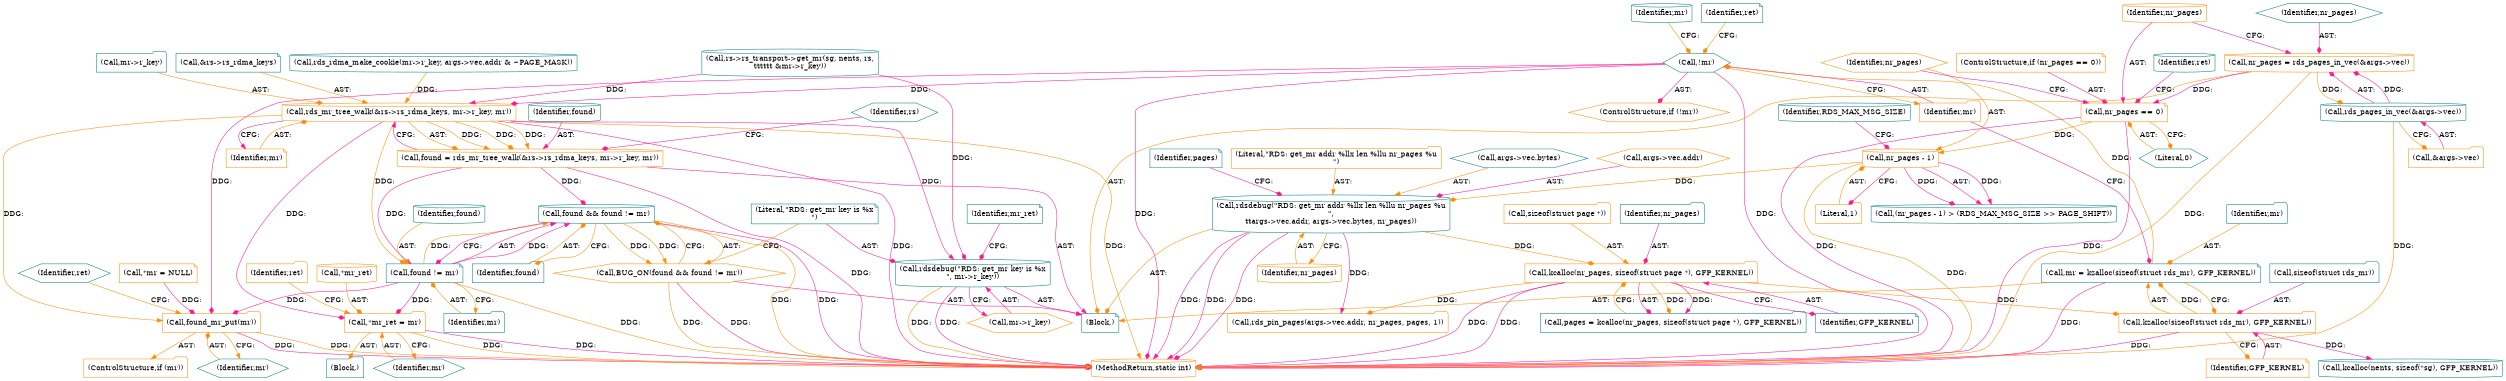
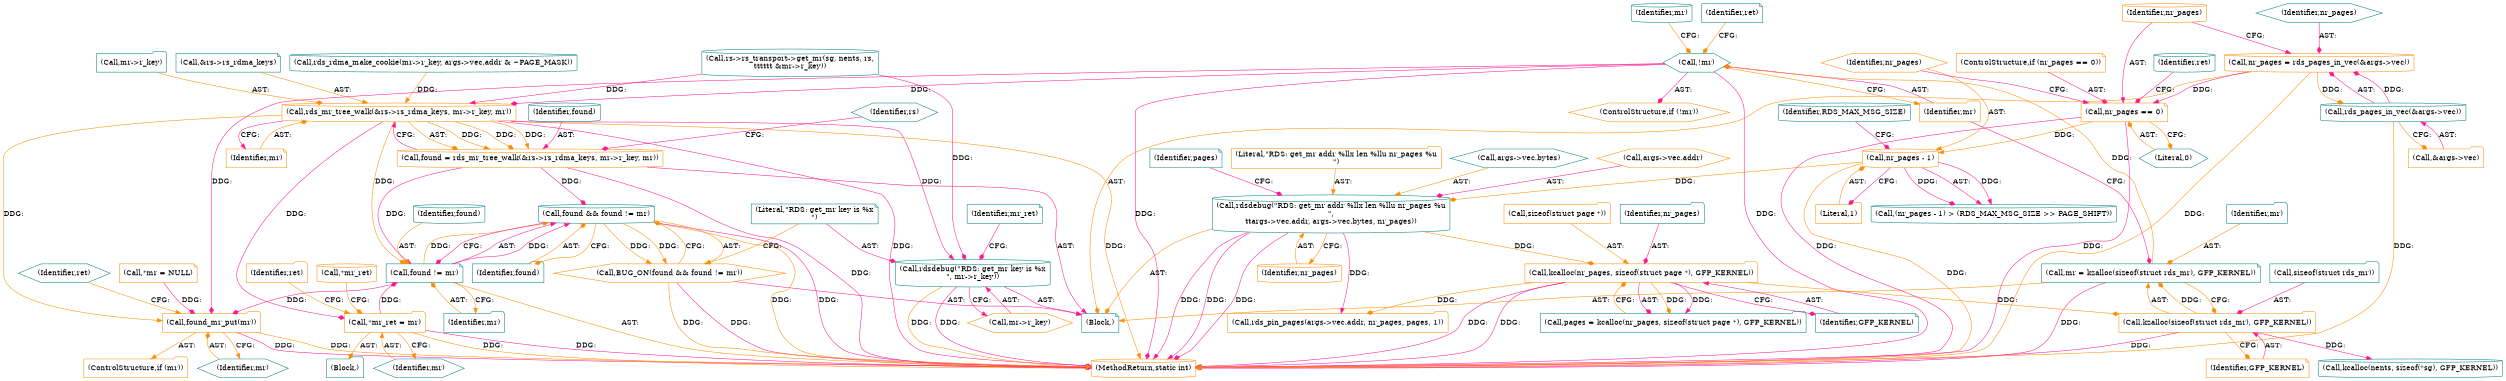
edge "(Call,found != mr)" -> "(Call,*mr_ret = mr)": reversed
edge "(Call,*mr_ret)" -> "(Call,*mr_ret = mr)": label "AST: " -> "CFG: "
edge "(Call,found != mr)" -> "(MethodReturn,static int)": label "DDG: " -> "AST: "
